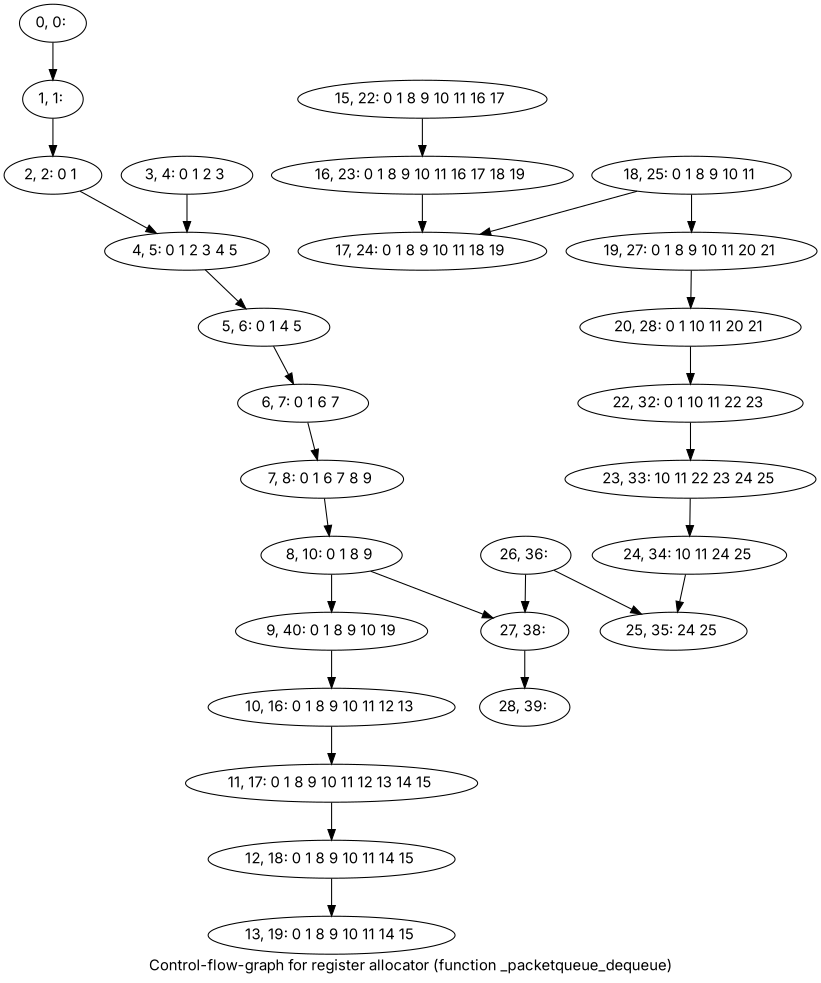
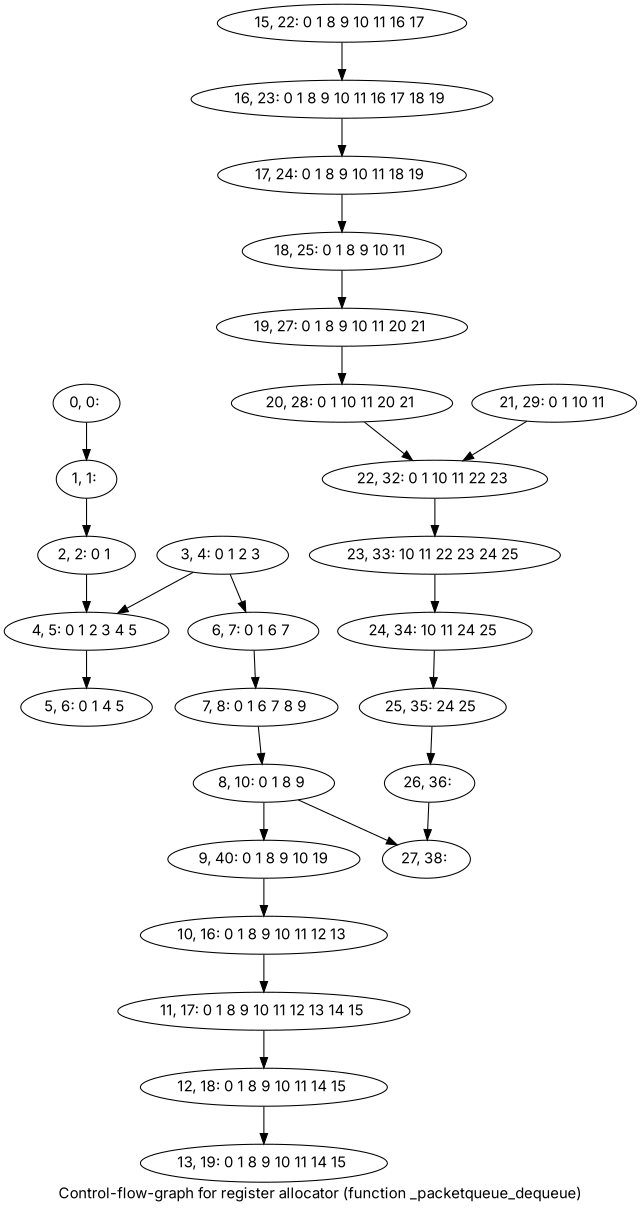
edge "18, 25: 0 1 8 9 10 11" -> "17, 24: 0 1 8 9 10 11 18 19": reversed
edge "5, 6: 0 1 4 5" -> "6, 7: 0 1 6 7": now "3, 4: 0 1 2 3" -> "6, 7: 0 1 6 7"
node "21, 29: 0 1 10 11": added
edge "26, 36:" -> "25, 35: 24 25": reversed
node "28, 39:": removed
